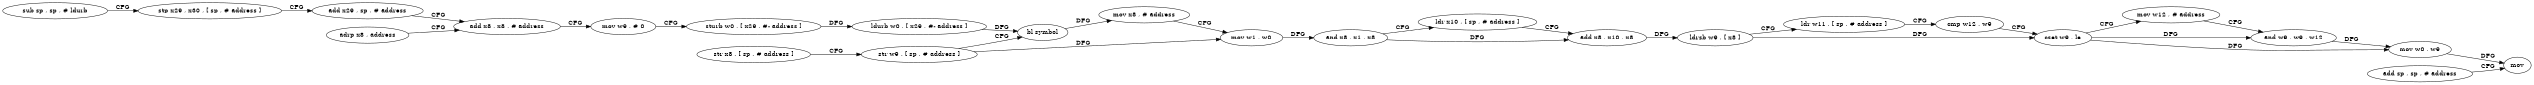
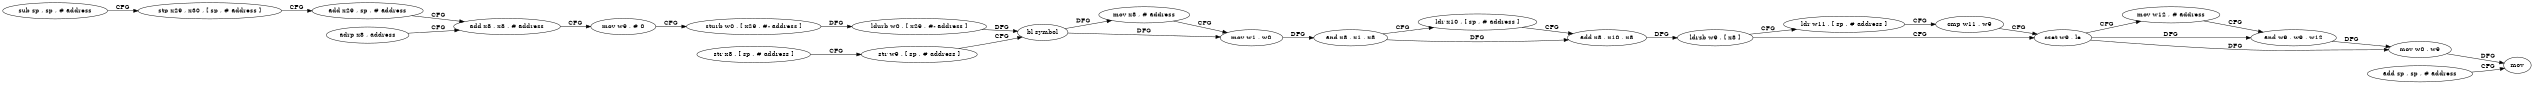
node "sub sp , sp , # ldurb": label "sub sp , sp , # ldurb" -> "sub sp , sp , # address"
node "cmp w12 , w9": label "cmp w12 , w9" -> "cmp w11 , w9"
edge "ldrsb w9 , [ x8 ]" -> "cset w9 , le": label "DFG" -> "CFG"
edge "str w9 , [ sp , # address ]" -> "mov w1 , w0": now "bl symbol" -> "mov w1 , w0"
